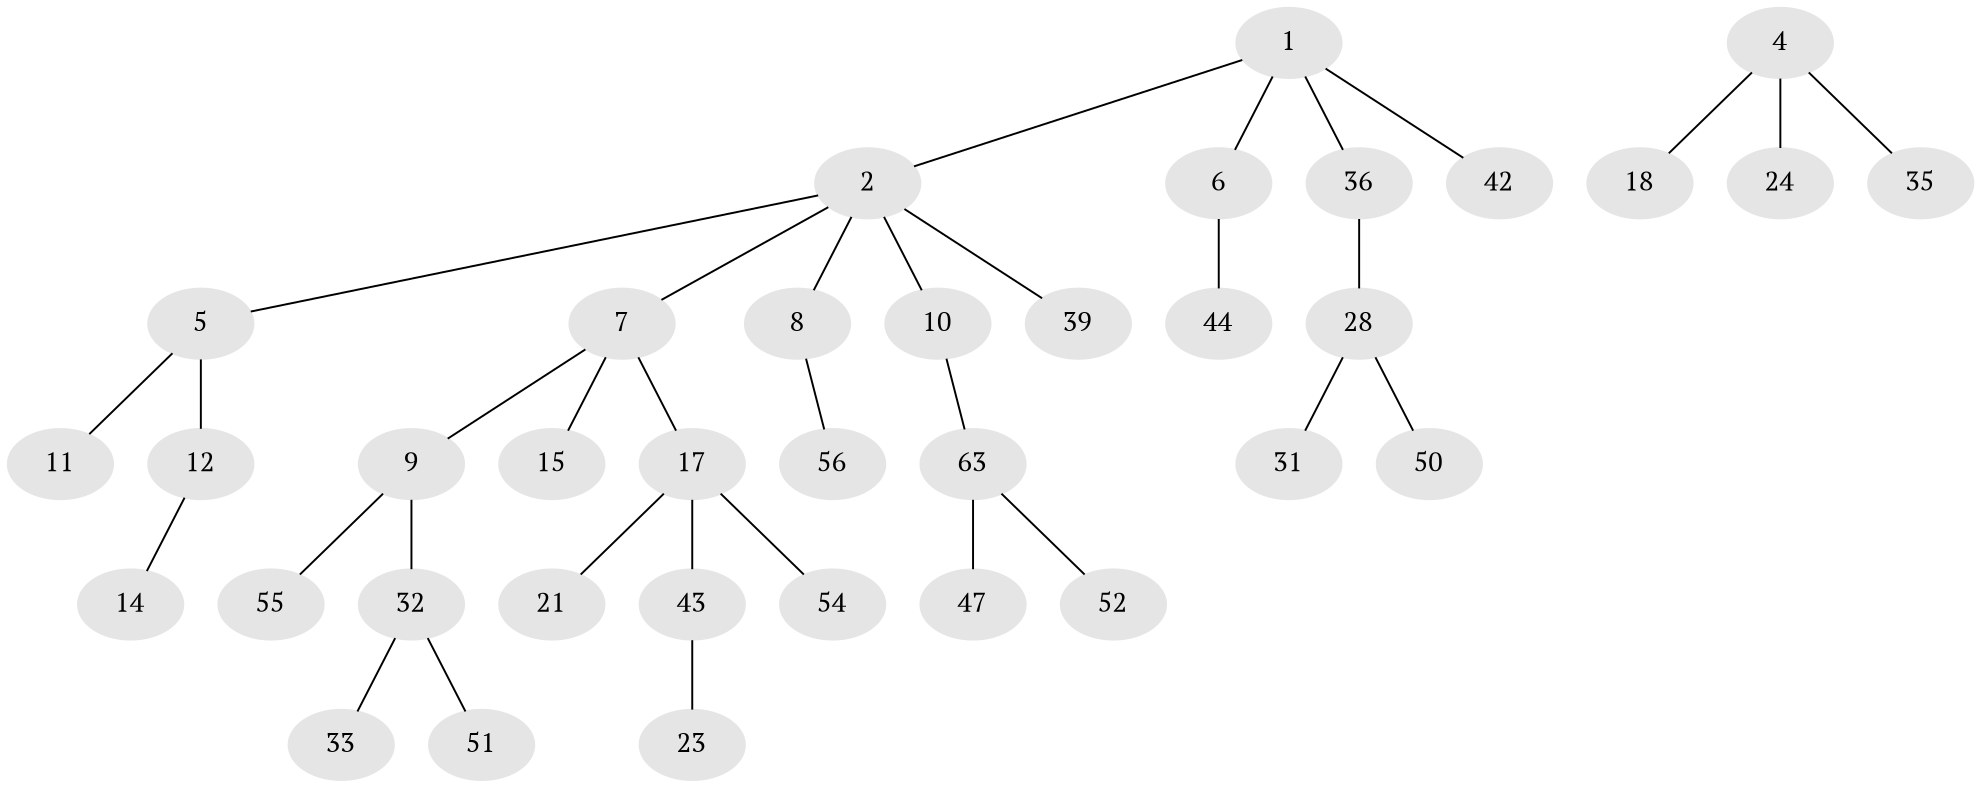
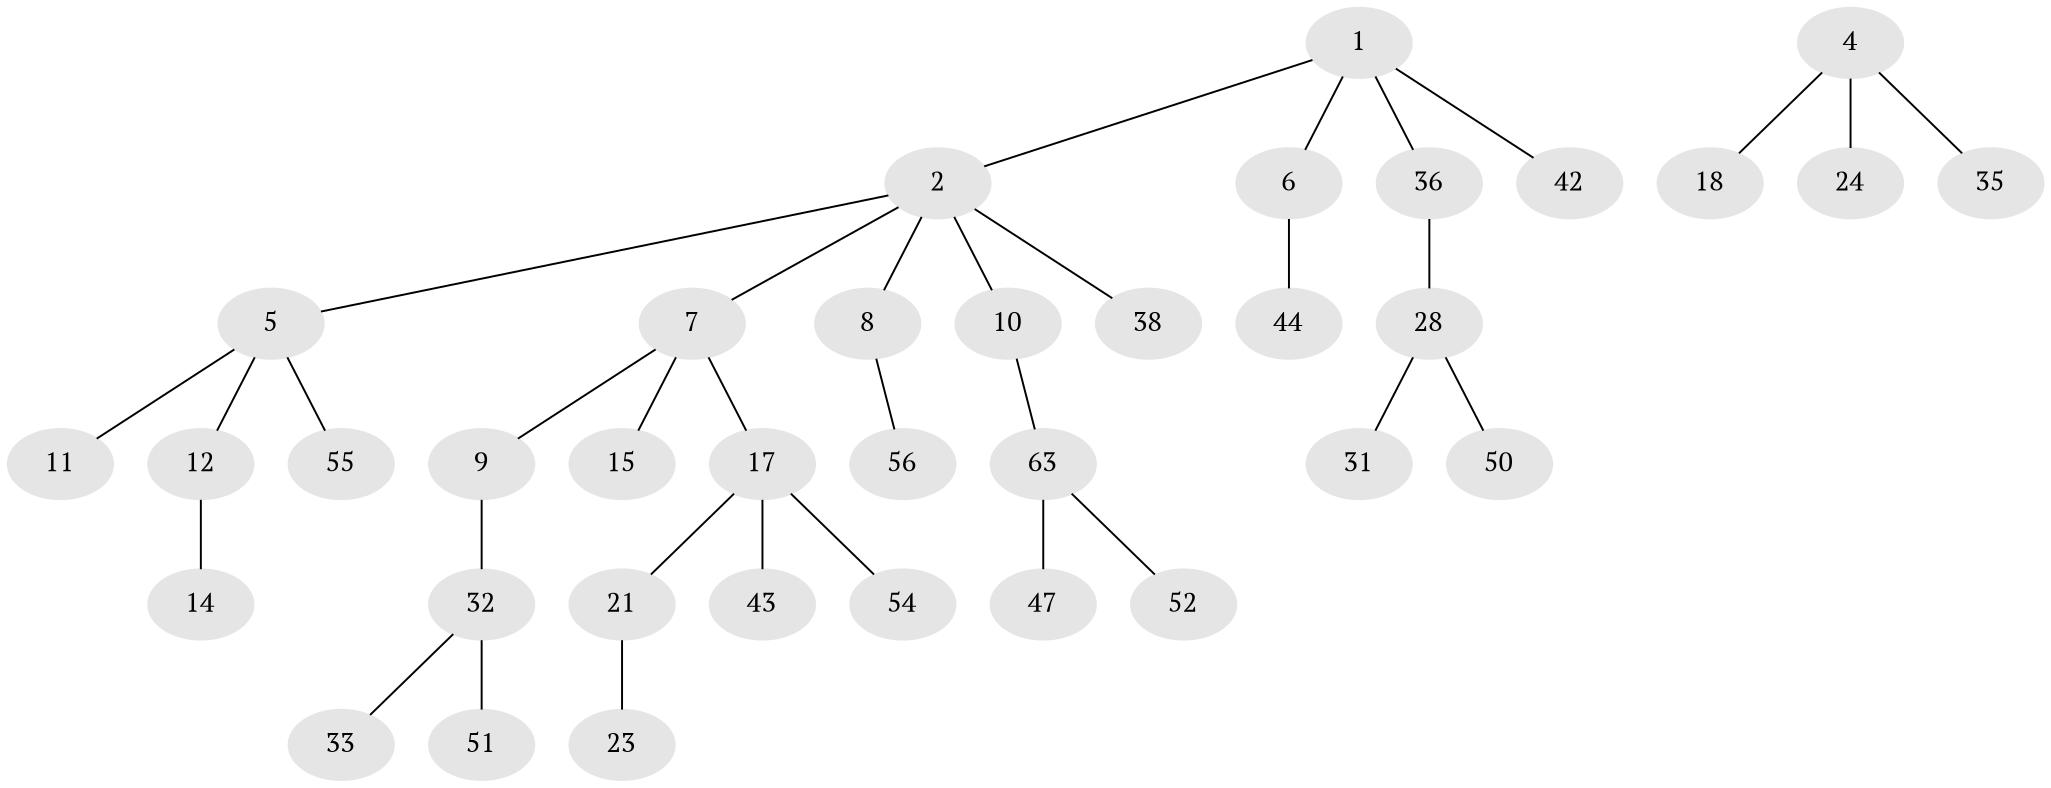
node "39": label "39" -> "38"
edge "9" -- "55": now "5" -- "55"
edge "43" -- "23": now "21" -- "23"
